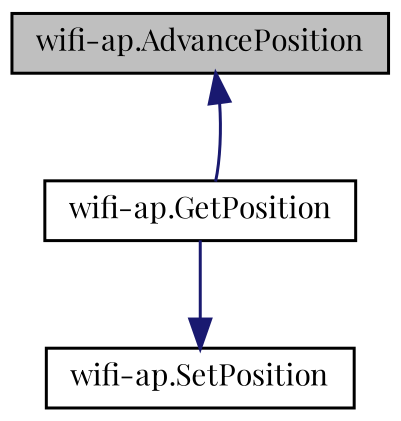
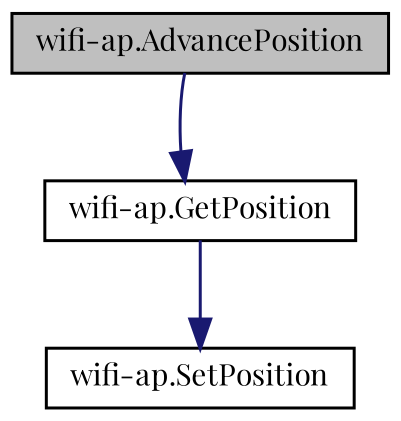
edge "wifi-ap.GetPosition" -> "wifi-ap.AdvancePosition": reversed
